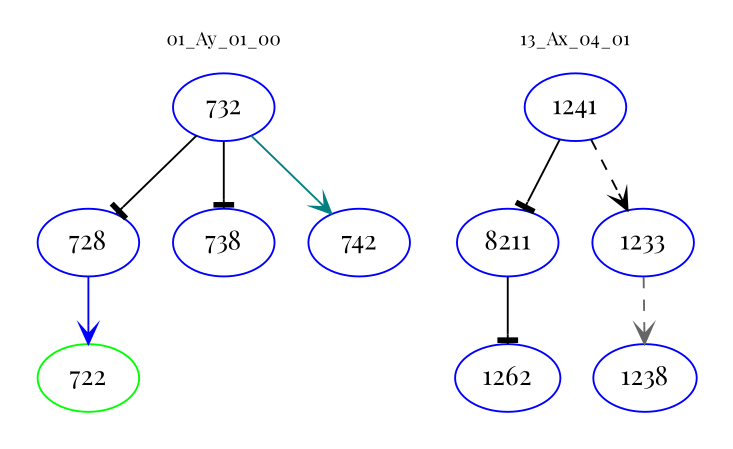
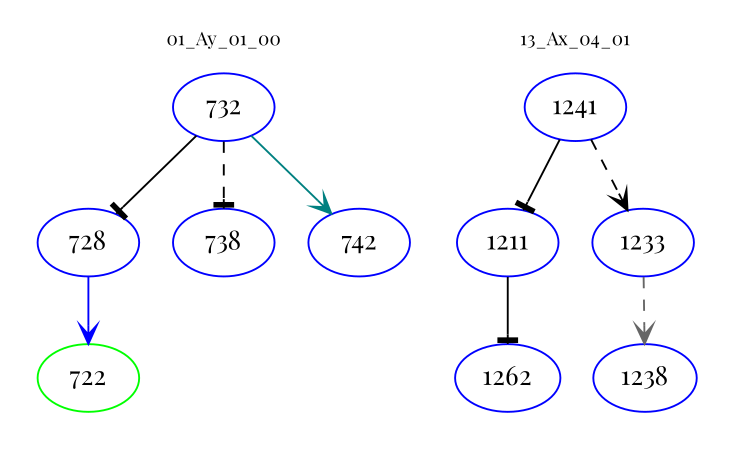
edge "732" -> "738": style solid -> dashed
node "8211": label "8211" -> "1211"
